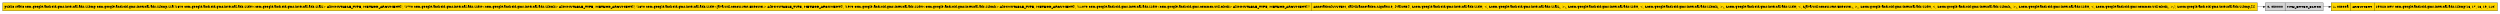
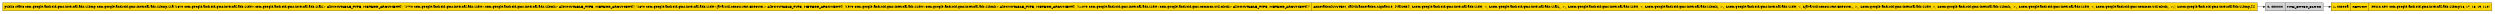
node "1: 0x000a": text "ARGUMENT" -> "RETURN"
